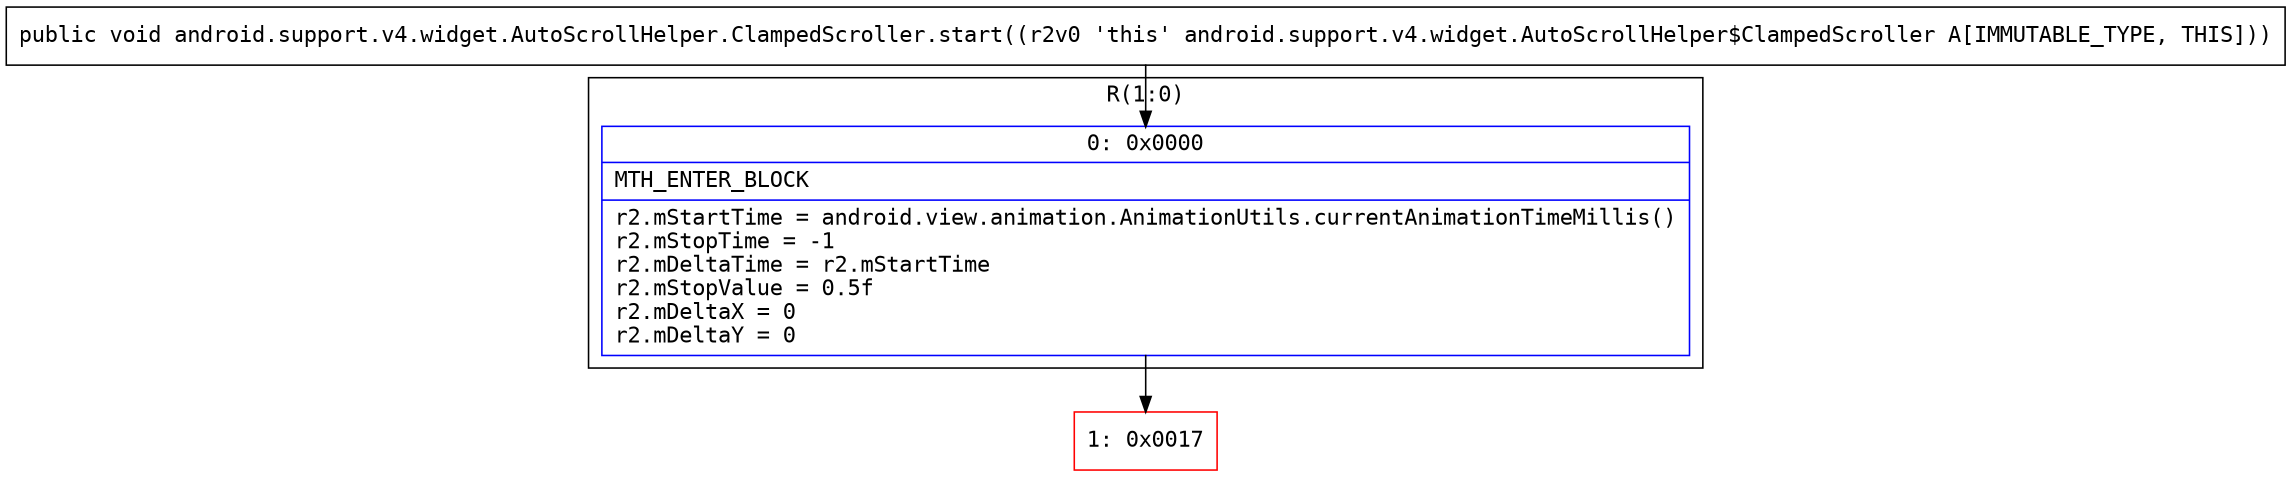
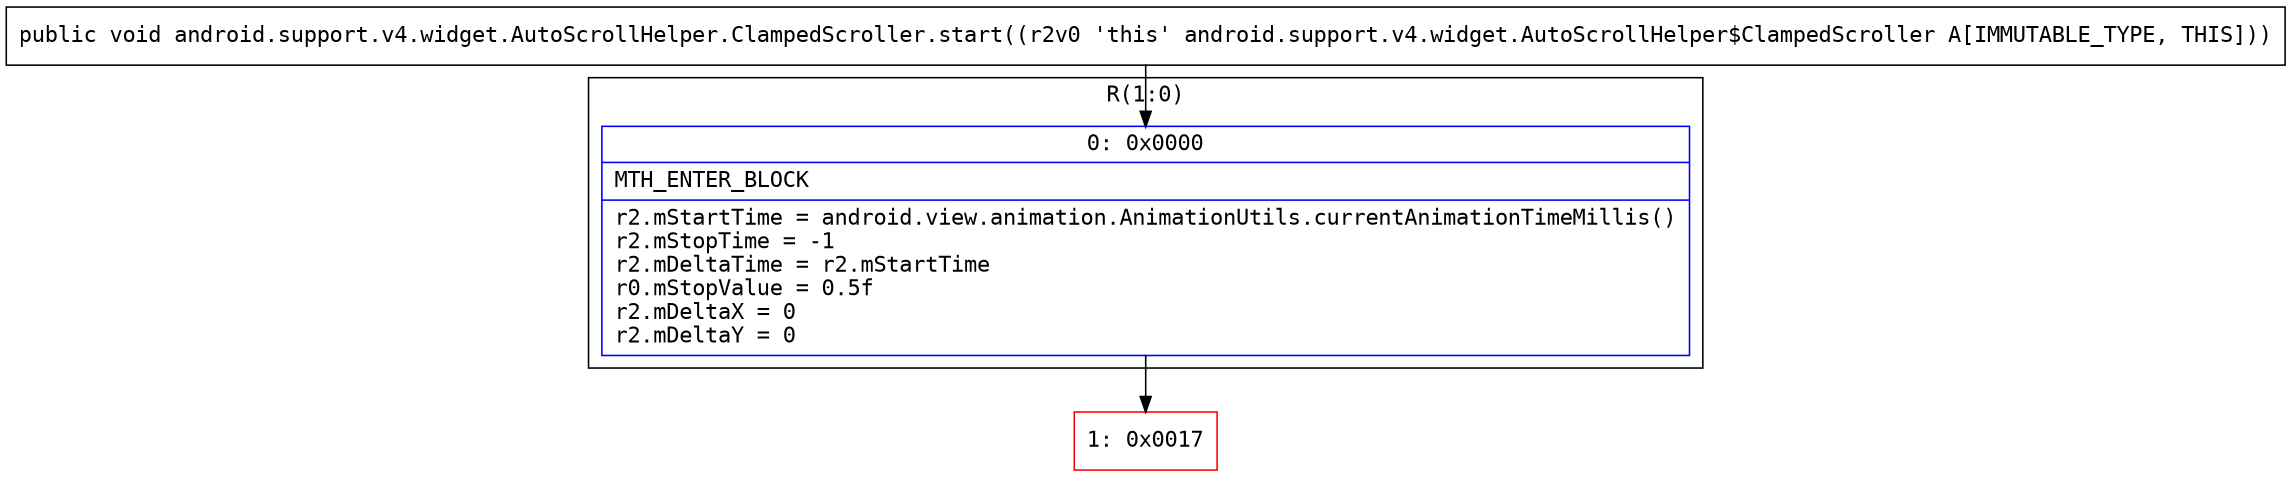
node "0: 0x0000": text "r2.mStopValue = 0.5f" -> "r0.mStopValue = 0.5f"
